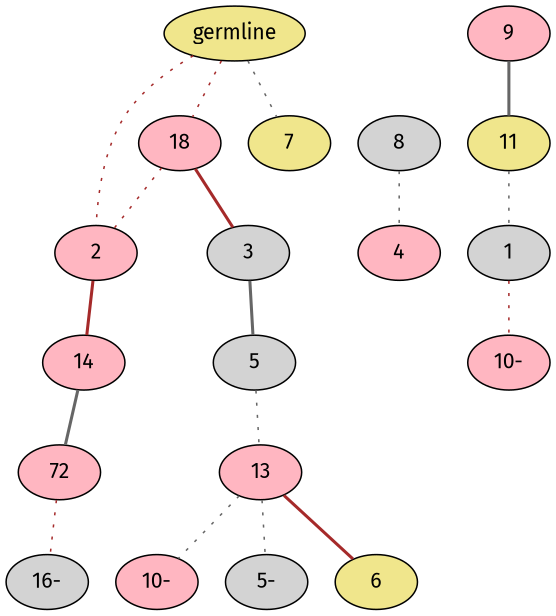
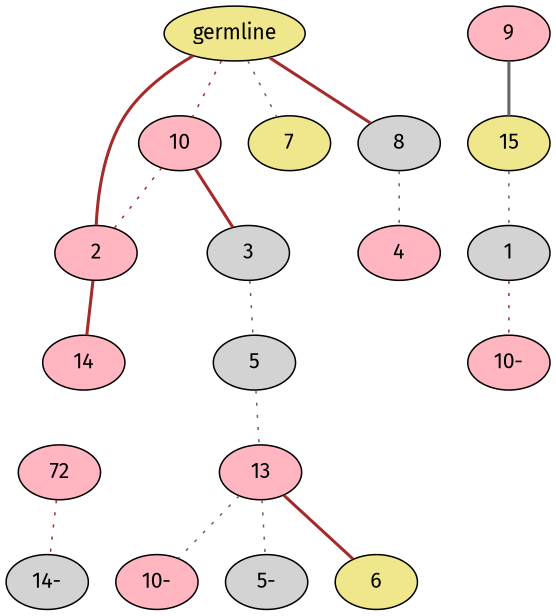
edge "germline" -- "8": added
edge "germline" -- "2": style dotted -> bold
node "18": label "18" -> "10"
node "11": label "11" -> "15"
edge "3" -- "5": style bold -> dotted
edge "14" -- "72": removed
node "16-": label "16-" -> "14-"
